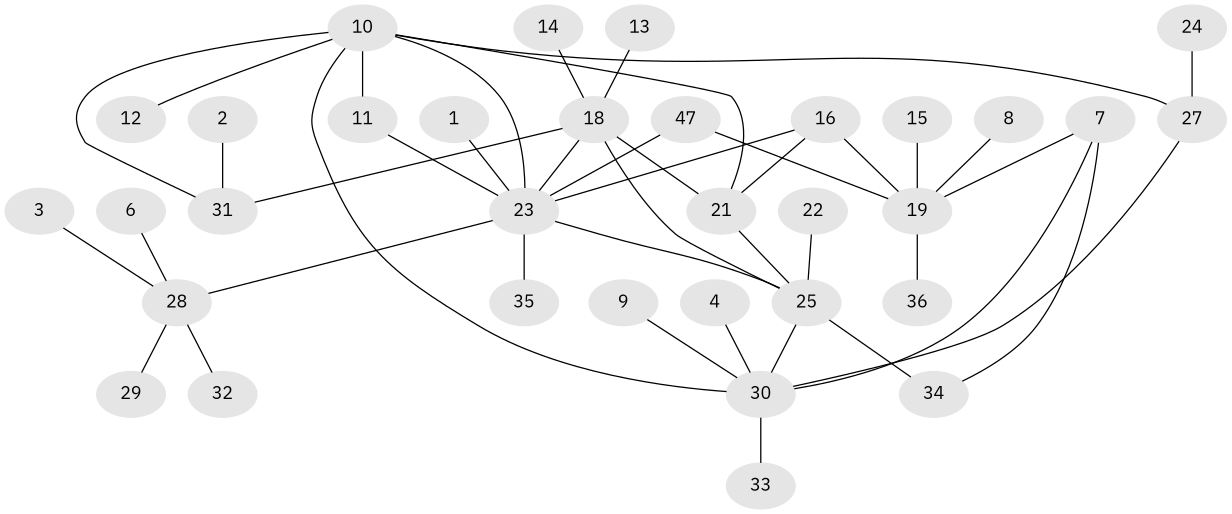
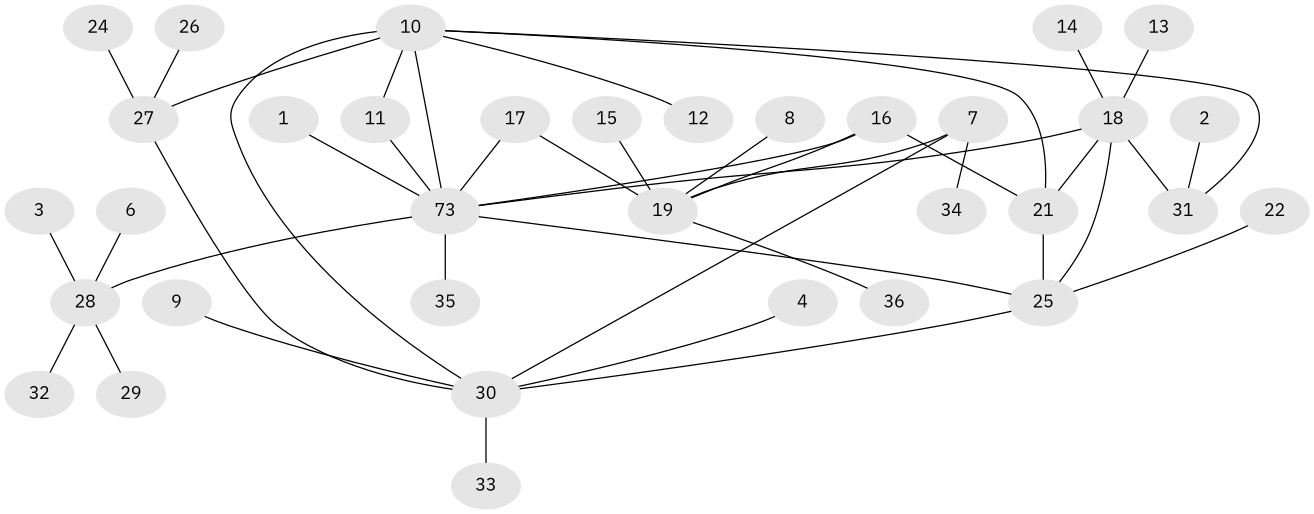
node "26": added
node "47": label "47" -> "17"
node "23": label "23" -> "73"
edge "25" -- "34": removed
